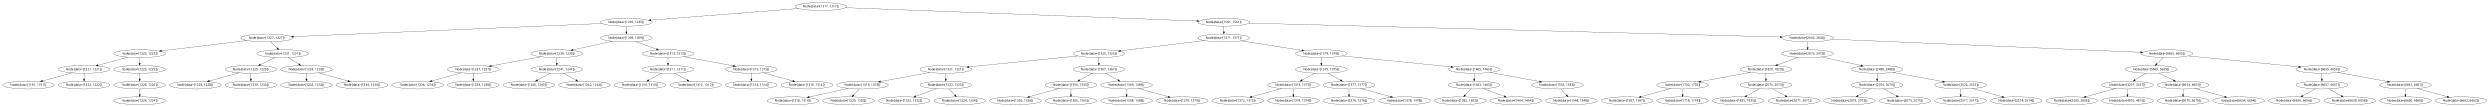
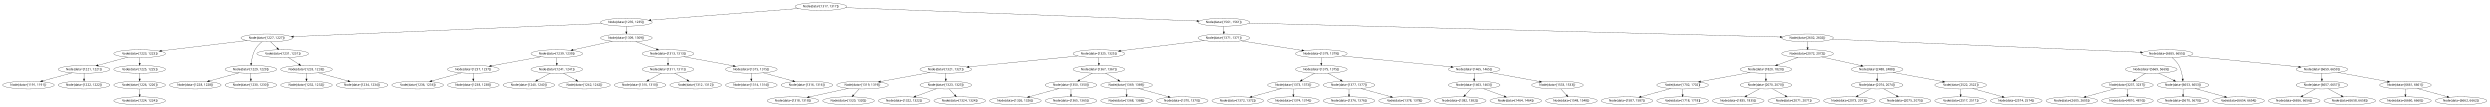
edge "Node{data=[1231, 1231]}" -> "Node{data=[1229, 1229]}": now "Node{data=[1227, 1227]}" -> "Node{data=[1229, 1229]}"
edge "Node{data=[6655, 6655]}" -> "Node{data=[5669, 5669]}": now "Node{data=[6655, 6655]}" -> "Node{data=[6653, 6653]}"
